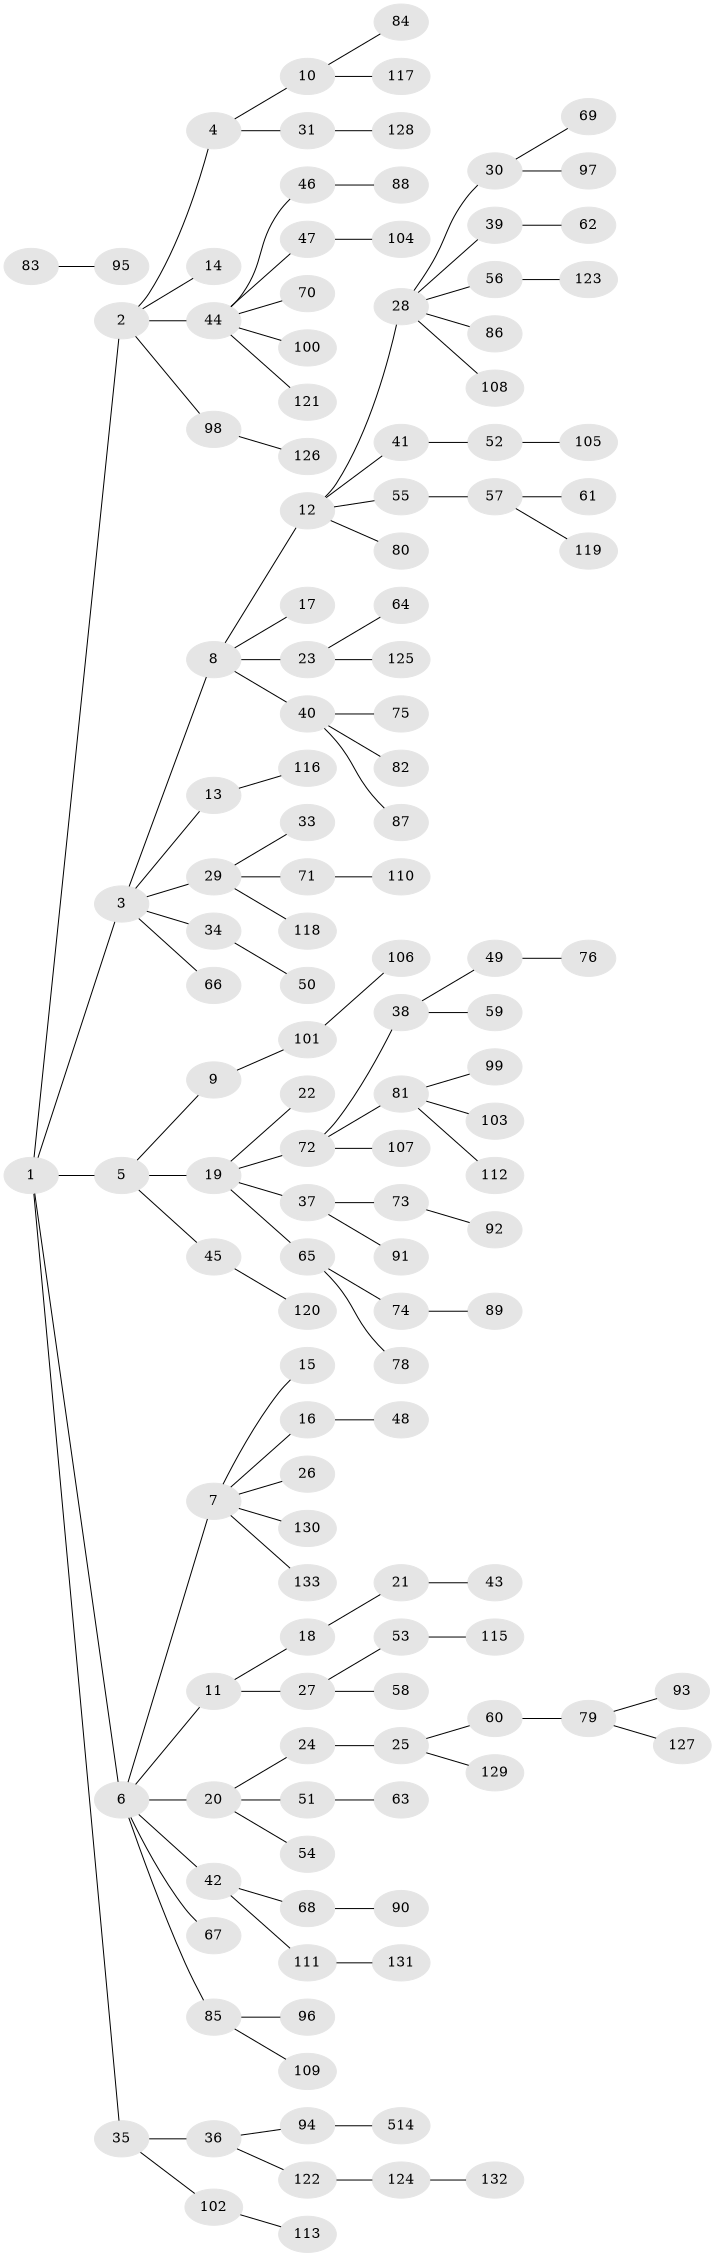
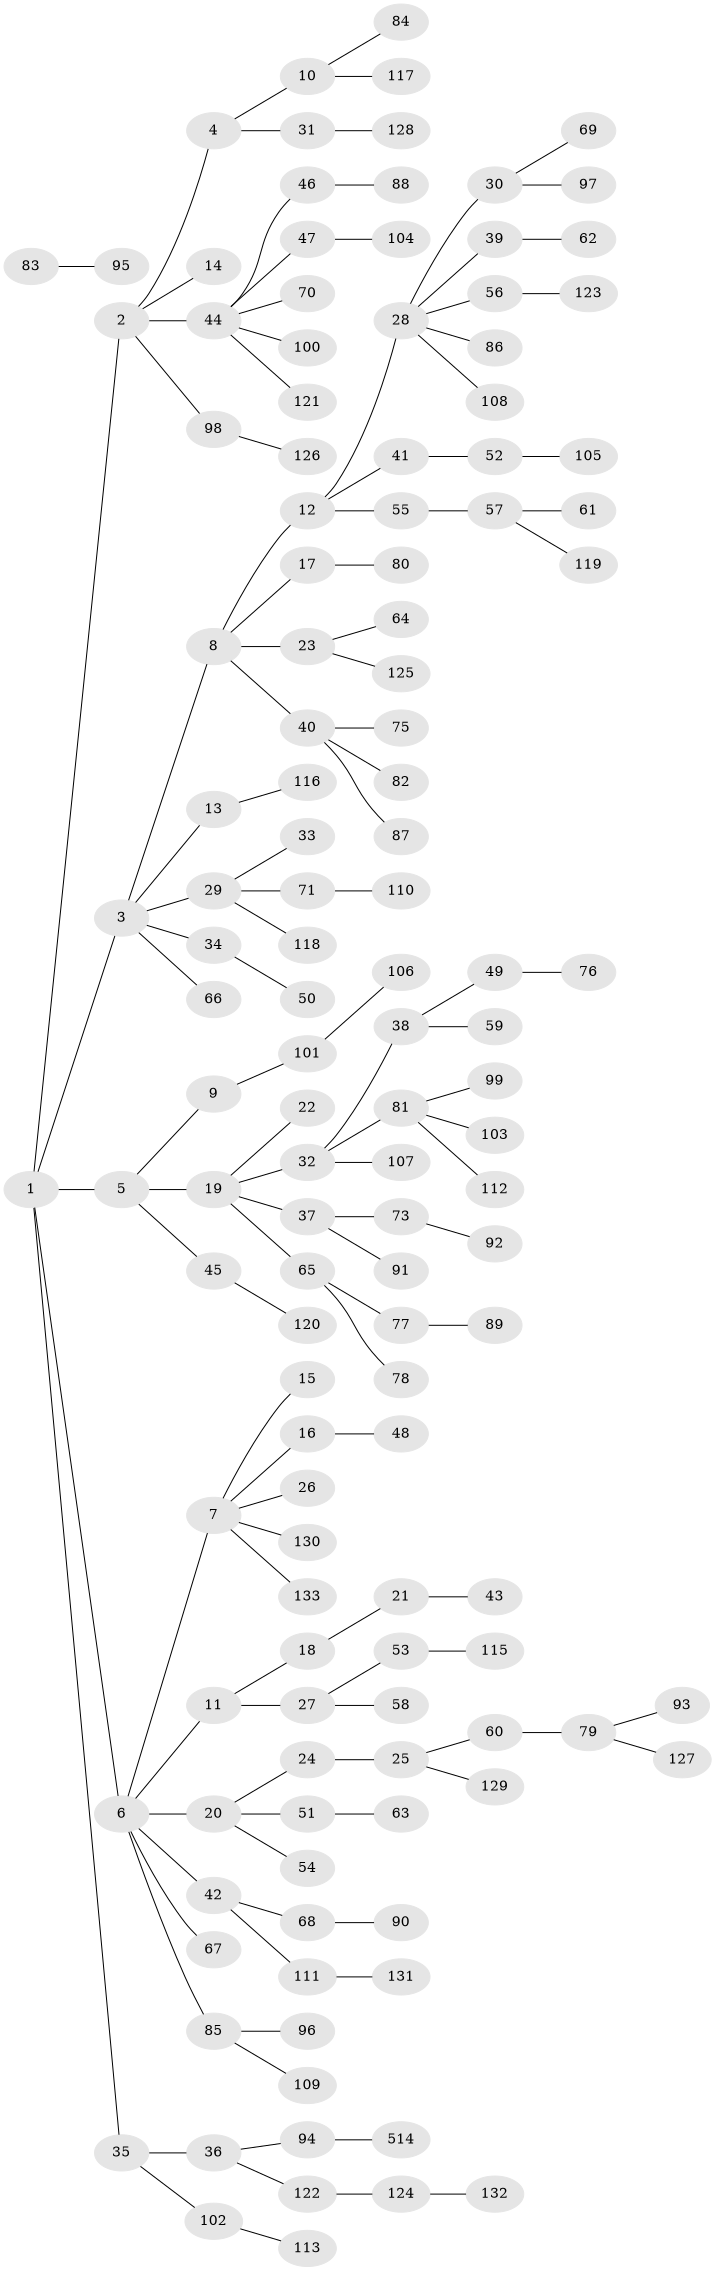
edge "12" -- "80": now "17" -- "80"
node "72": label "72" -> "32"
node "74": label "74" -> "77"
